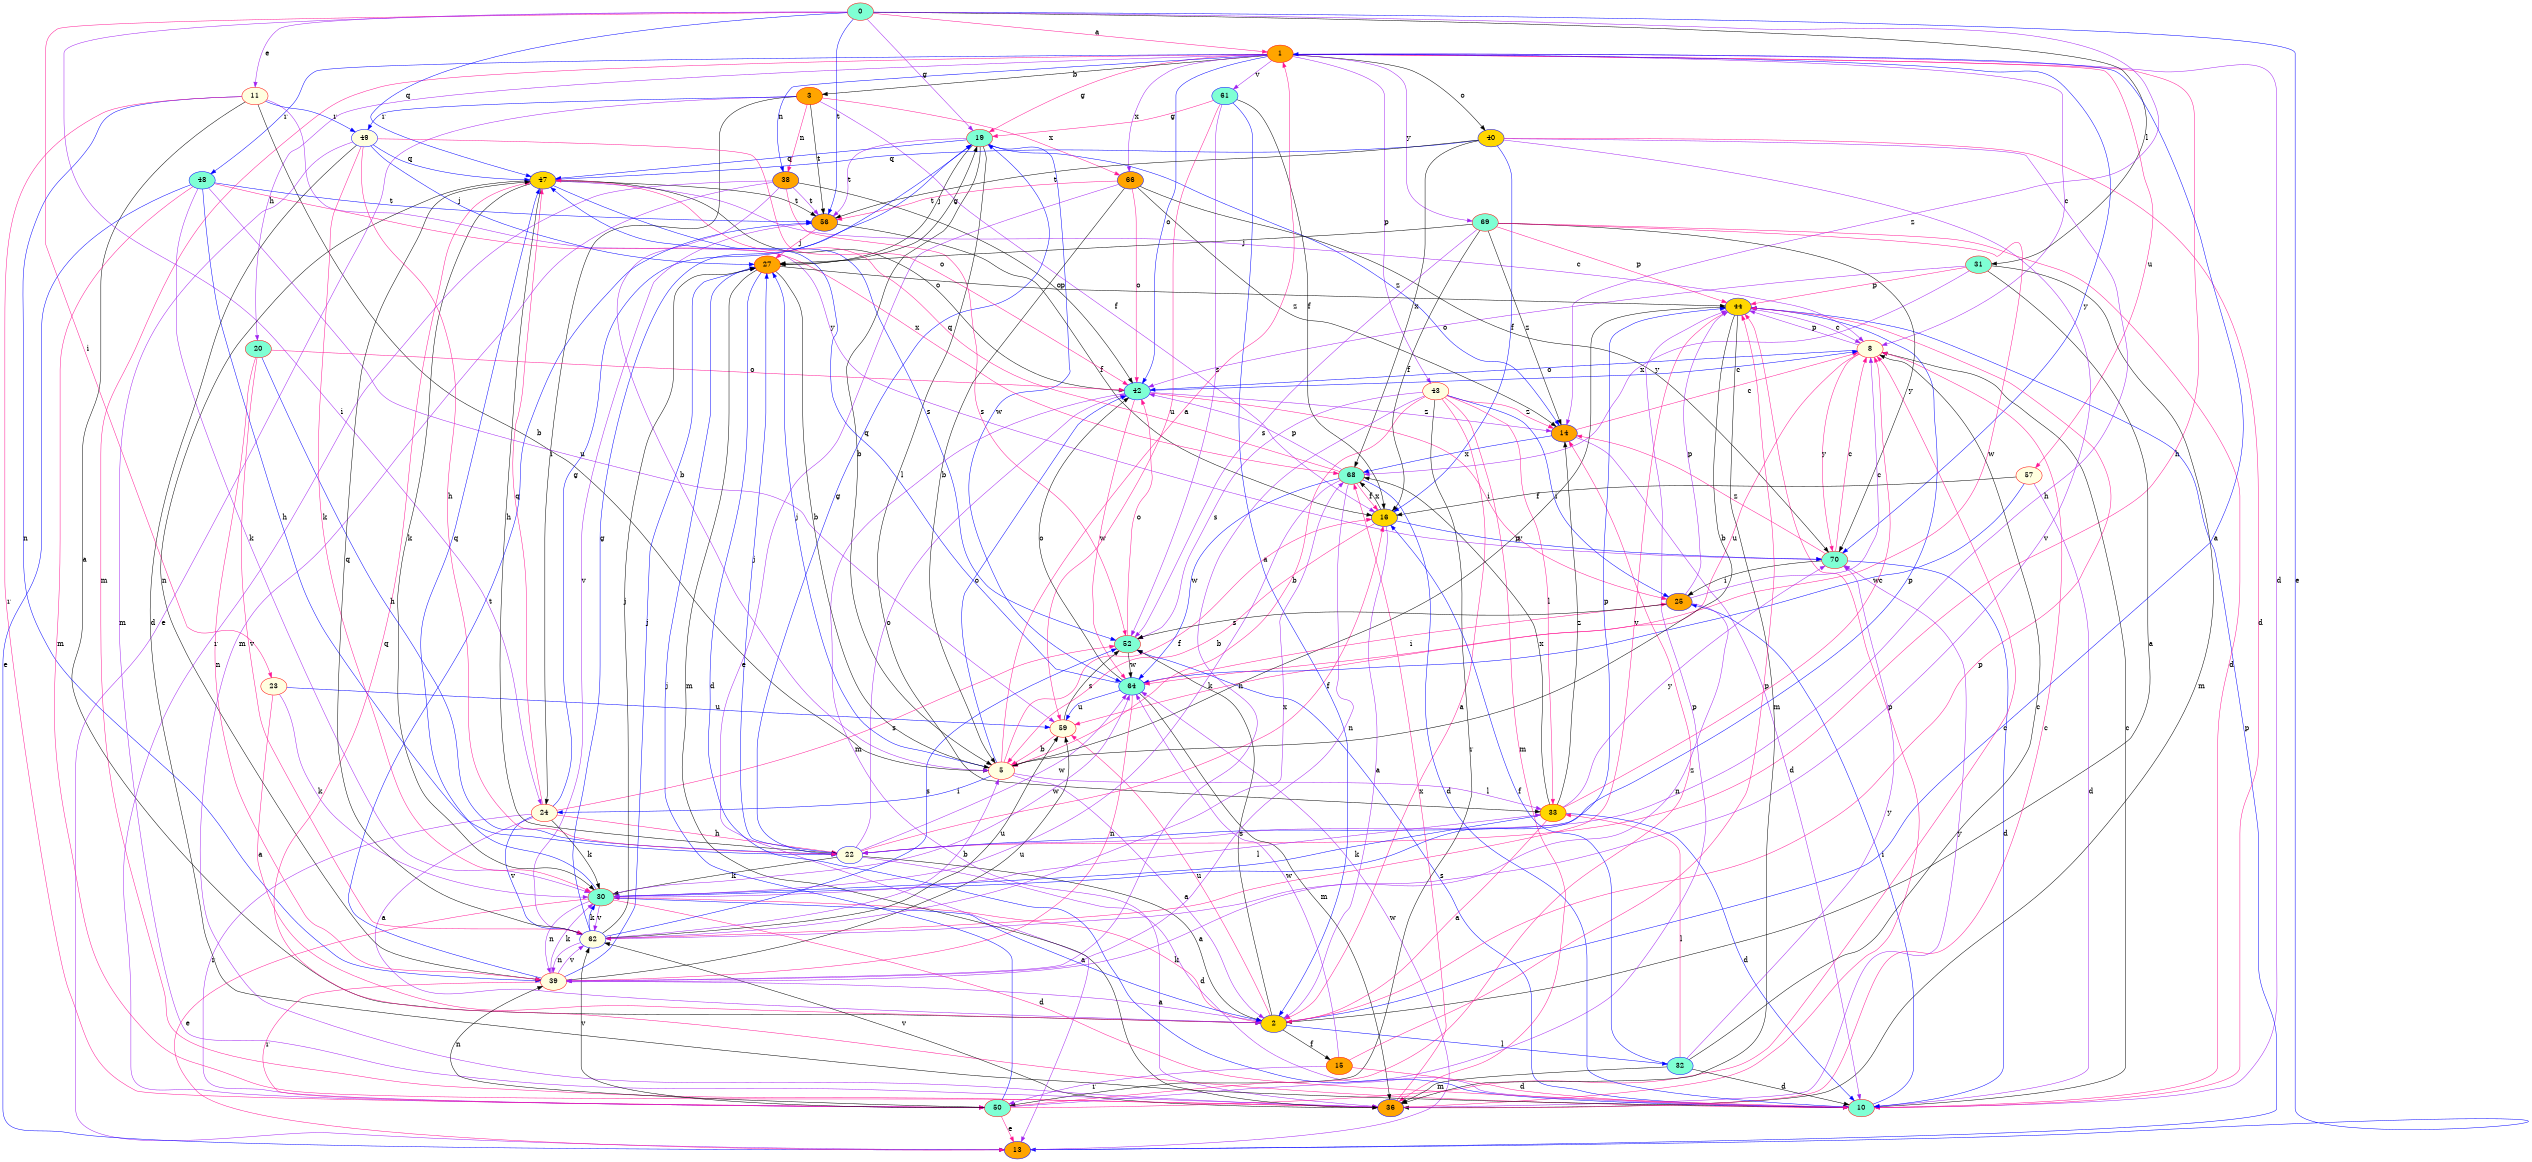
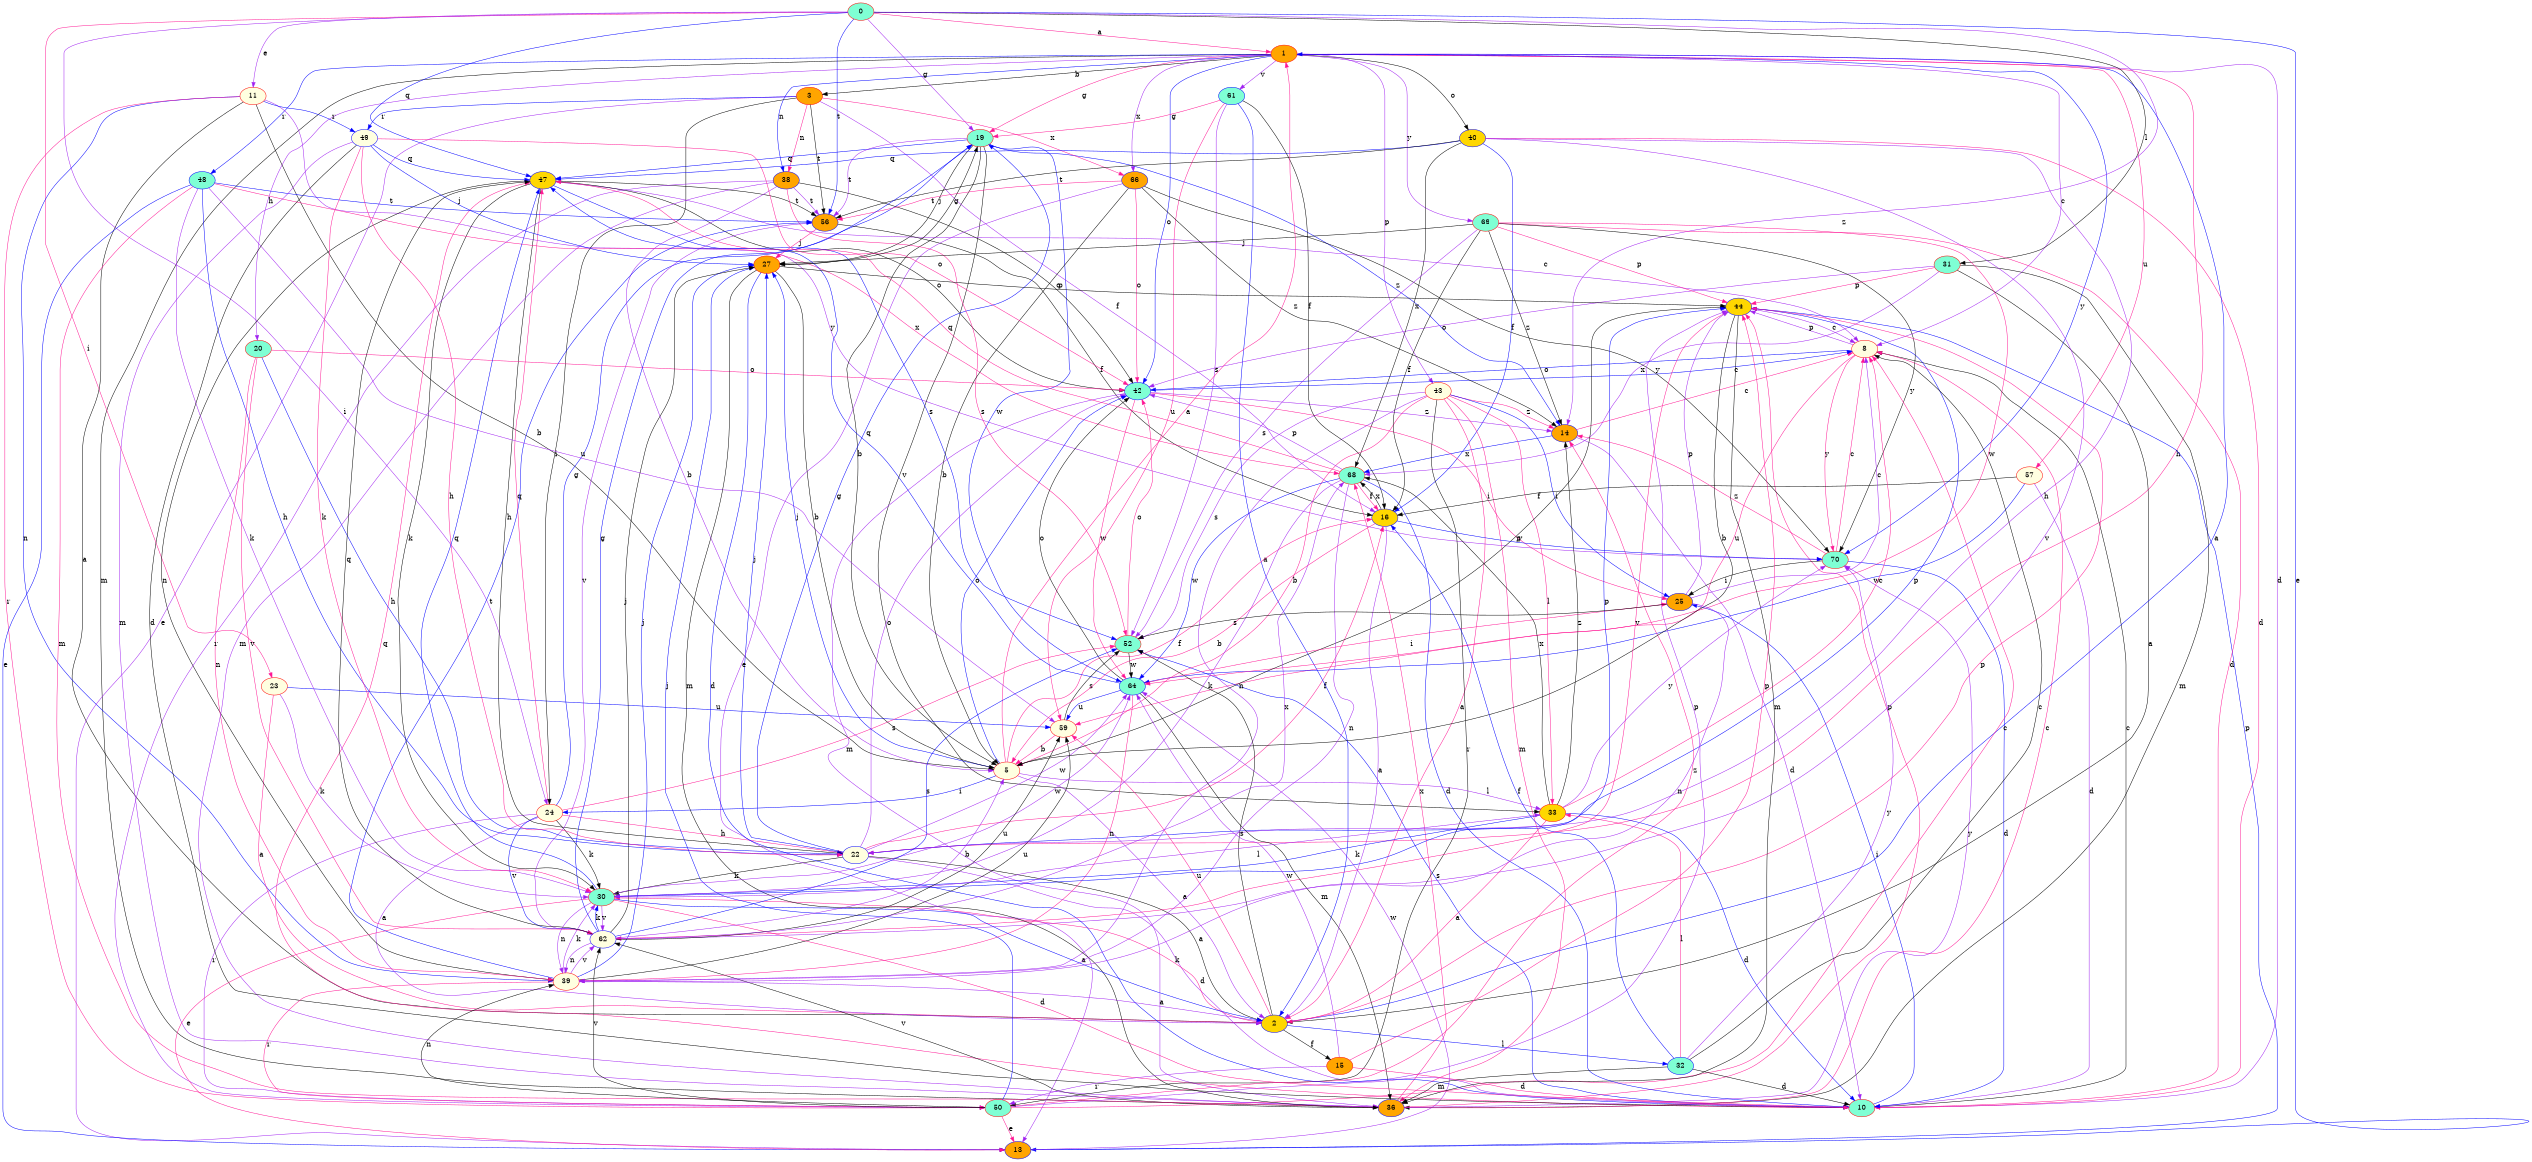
edge "19" -> "33": label "l" -> "v"
edge "1" -> "36": color deeppink -> black
